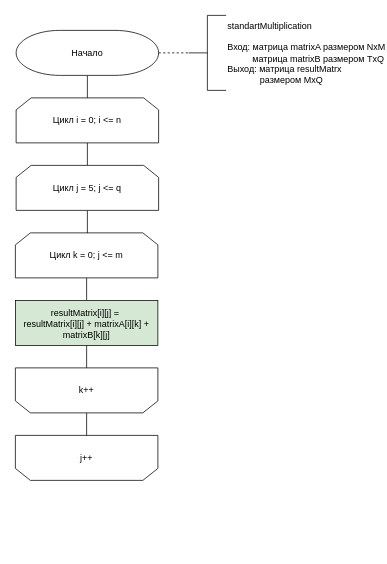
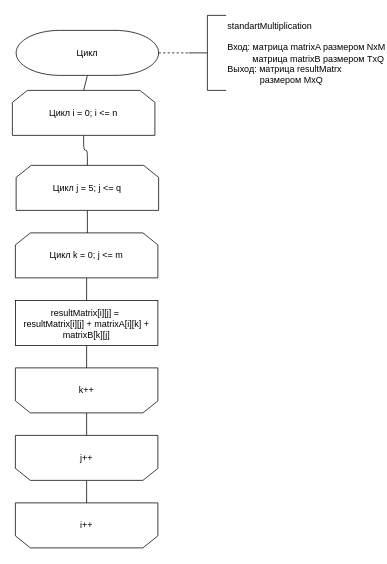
node "Начало": label "Начало" -> "Цикл"
node "Цикл i = 0; i <= n": moved (87, 120) -> (84, 113)
node "resultMatrix[i][j] = resultMatrix[i][j] + matrixA[i][k] + matrixB[k][j]": fillcolor #d5e8d4 -> #ffffff
edge "j++" -- "i++": added
node "i++": added
